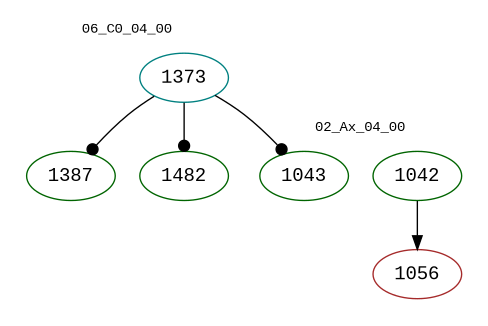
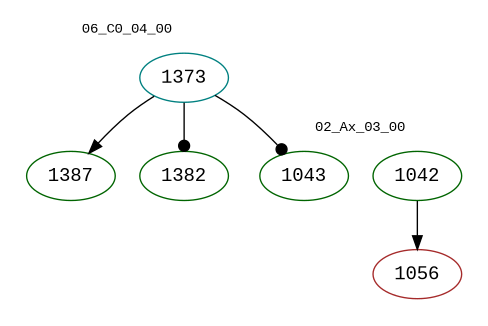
edge "1373" -> "1387": arrowhead dot -> normal
cluster "02_Ax_04_00": label "02_Ax_04_00" -> "02_Ax_03_00"
node "1482": label "1482" -> "1382"
